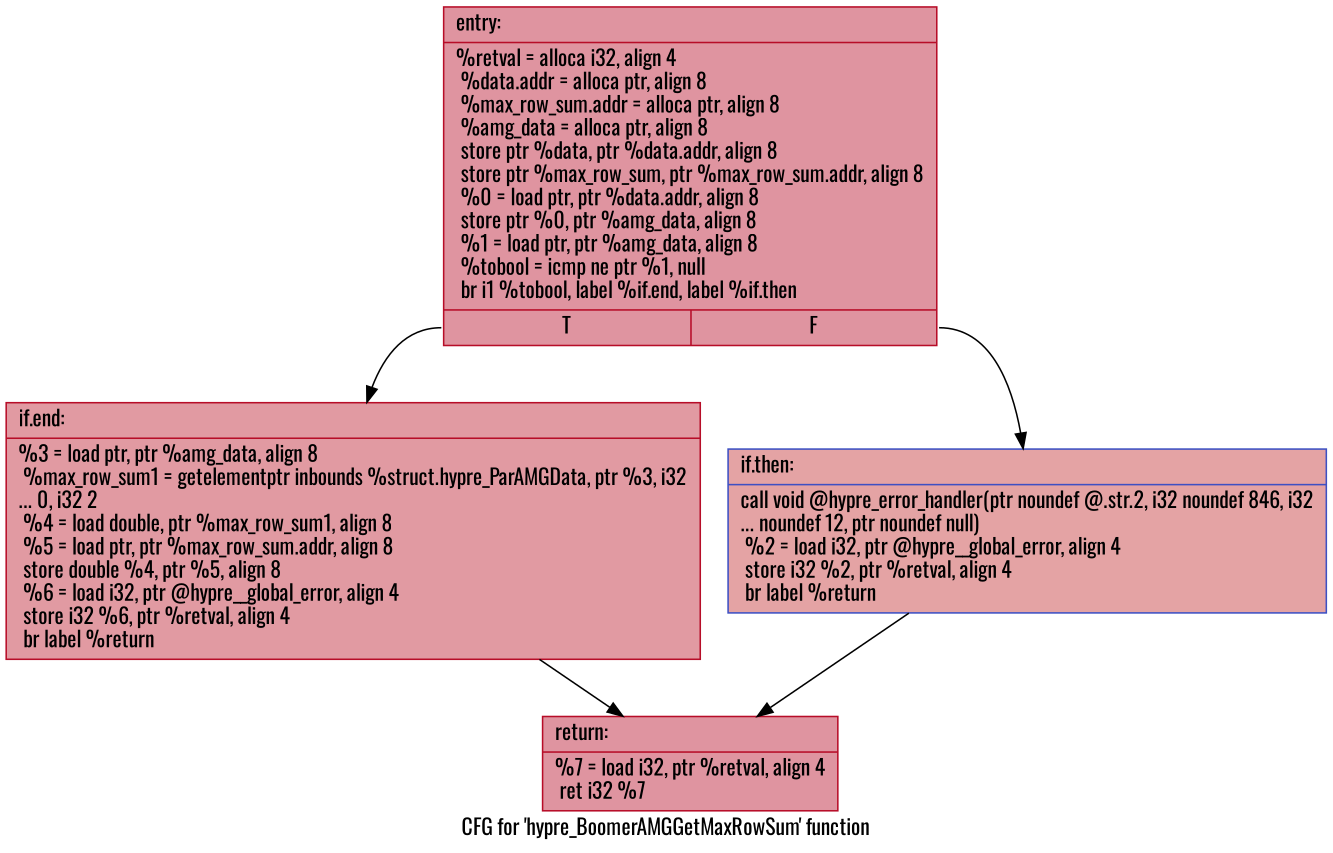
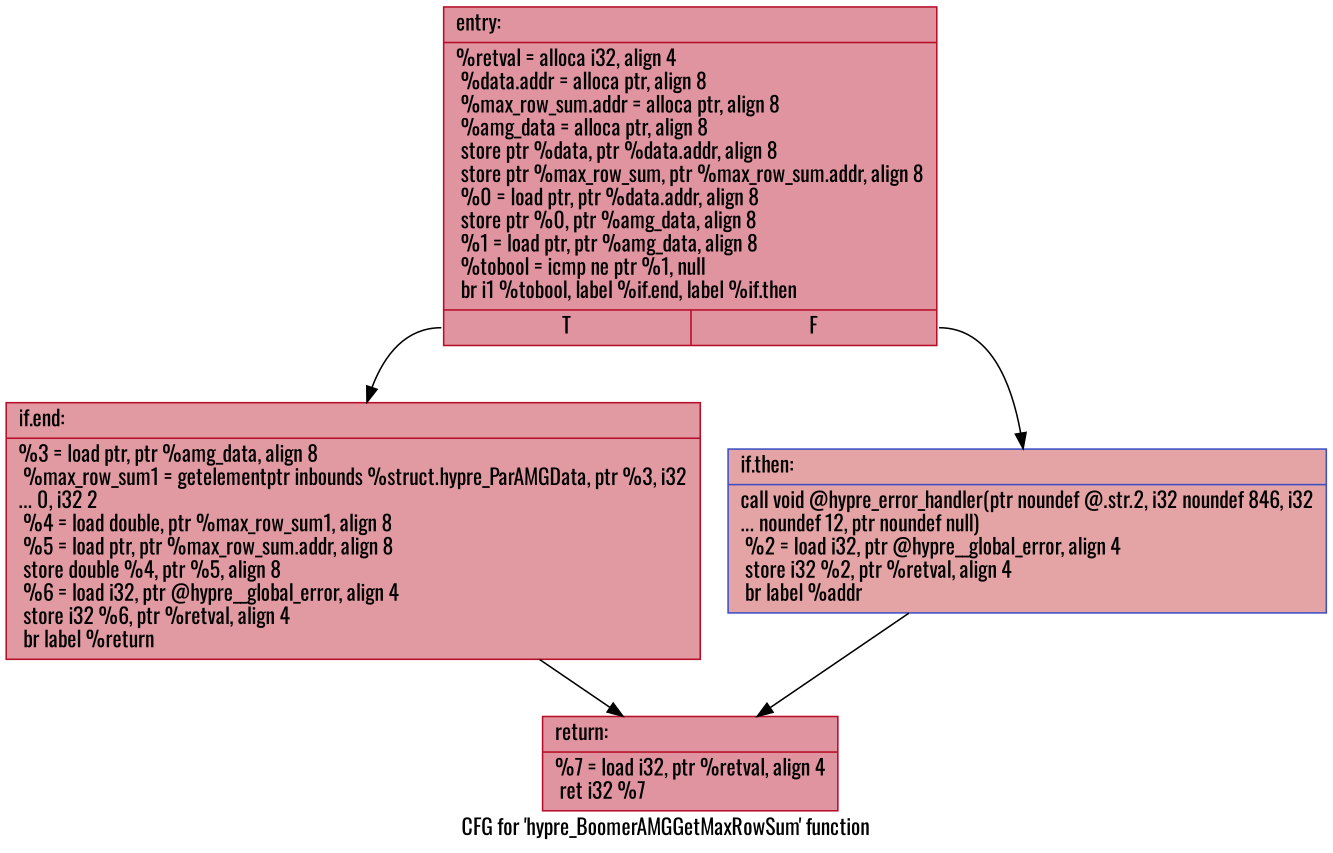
node "if.then:": text "br label %return" -> "br label %addr"
